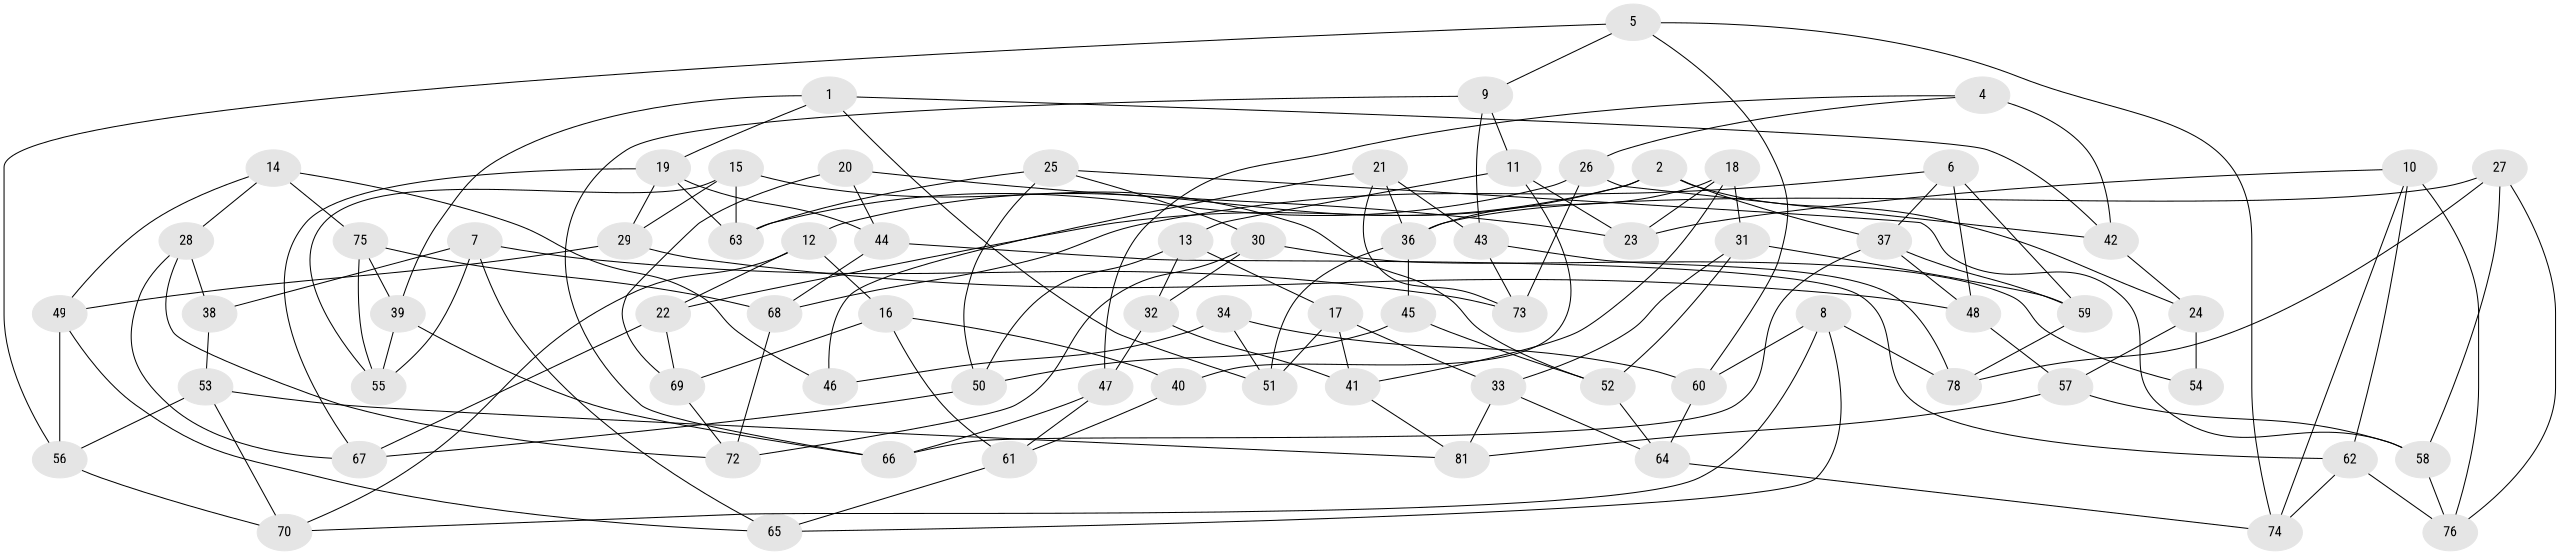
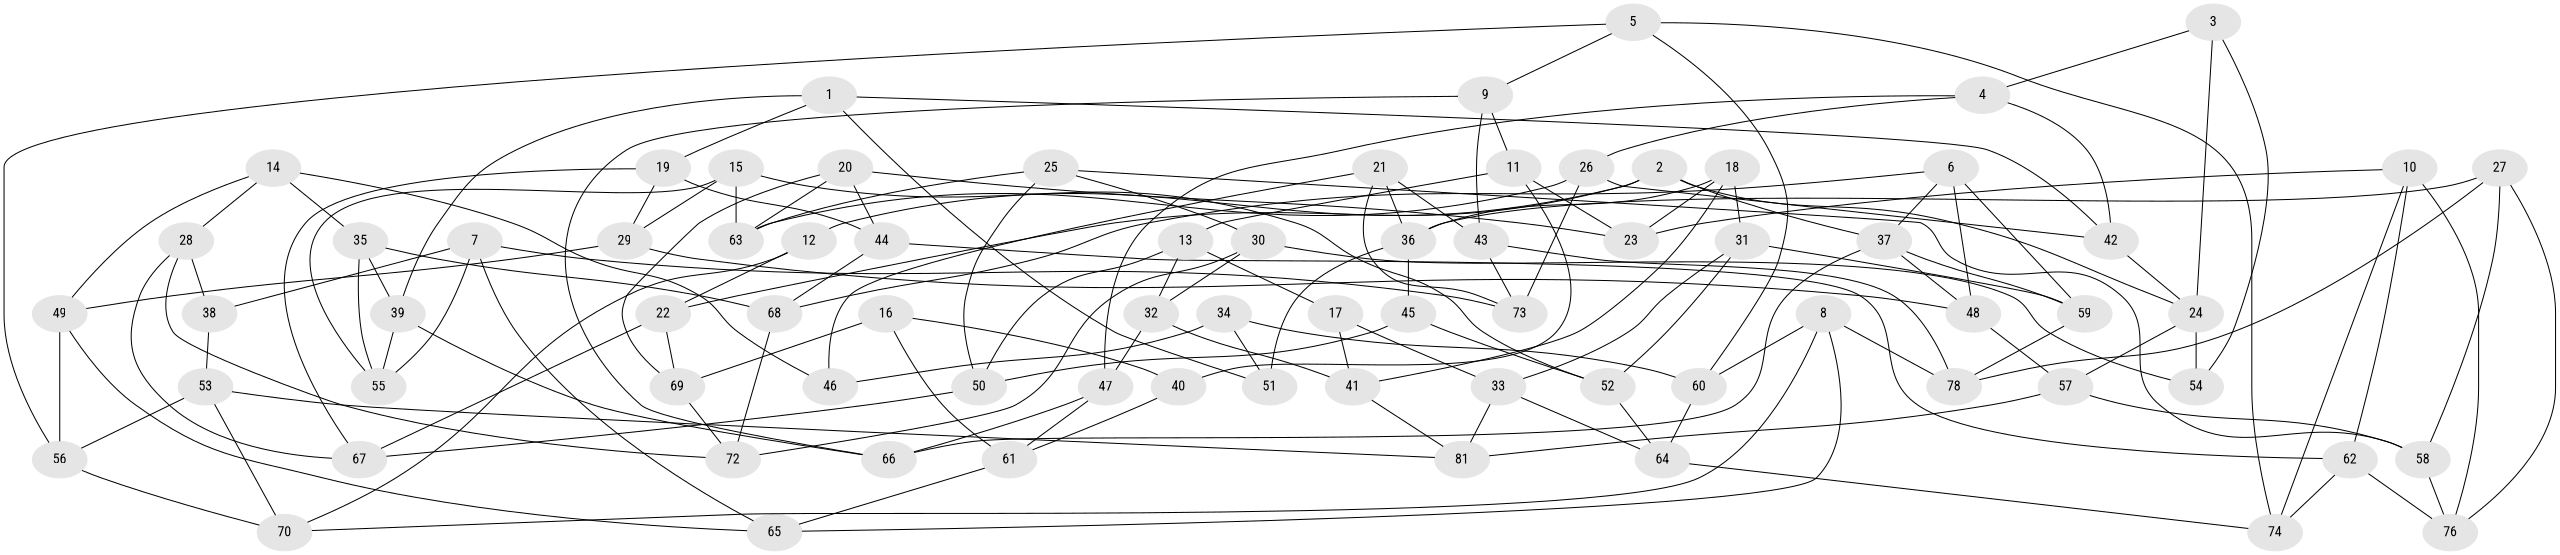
node "3": added
edge "19" -- "63": now "20" -- "63"
node "75": label "75" -> "35"
edge "12" -- "16": removed
edge "17" -- "51": removed
